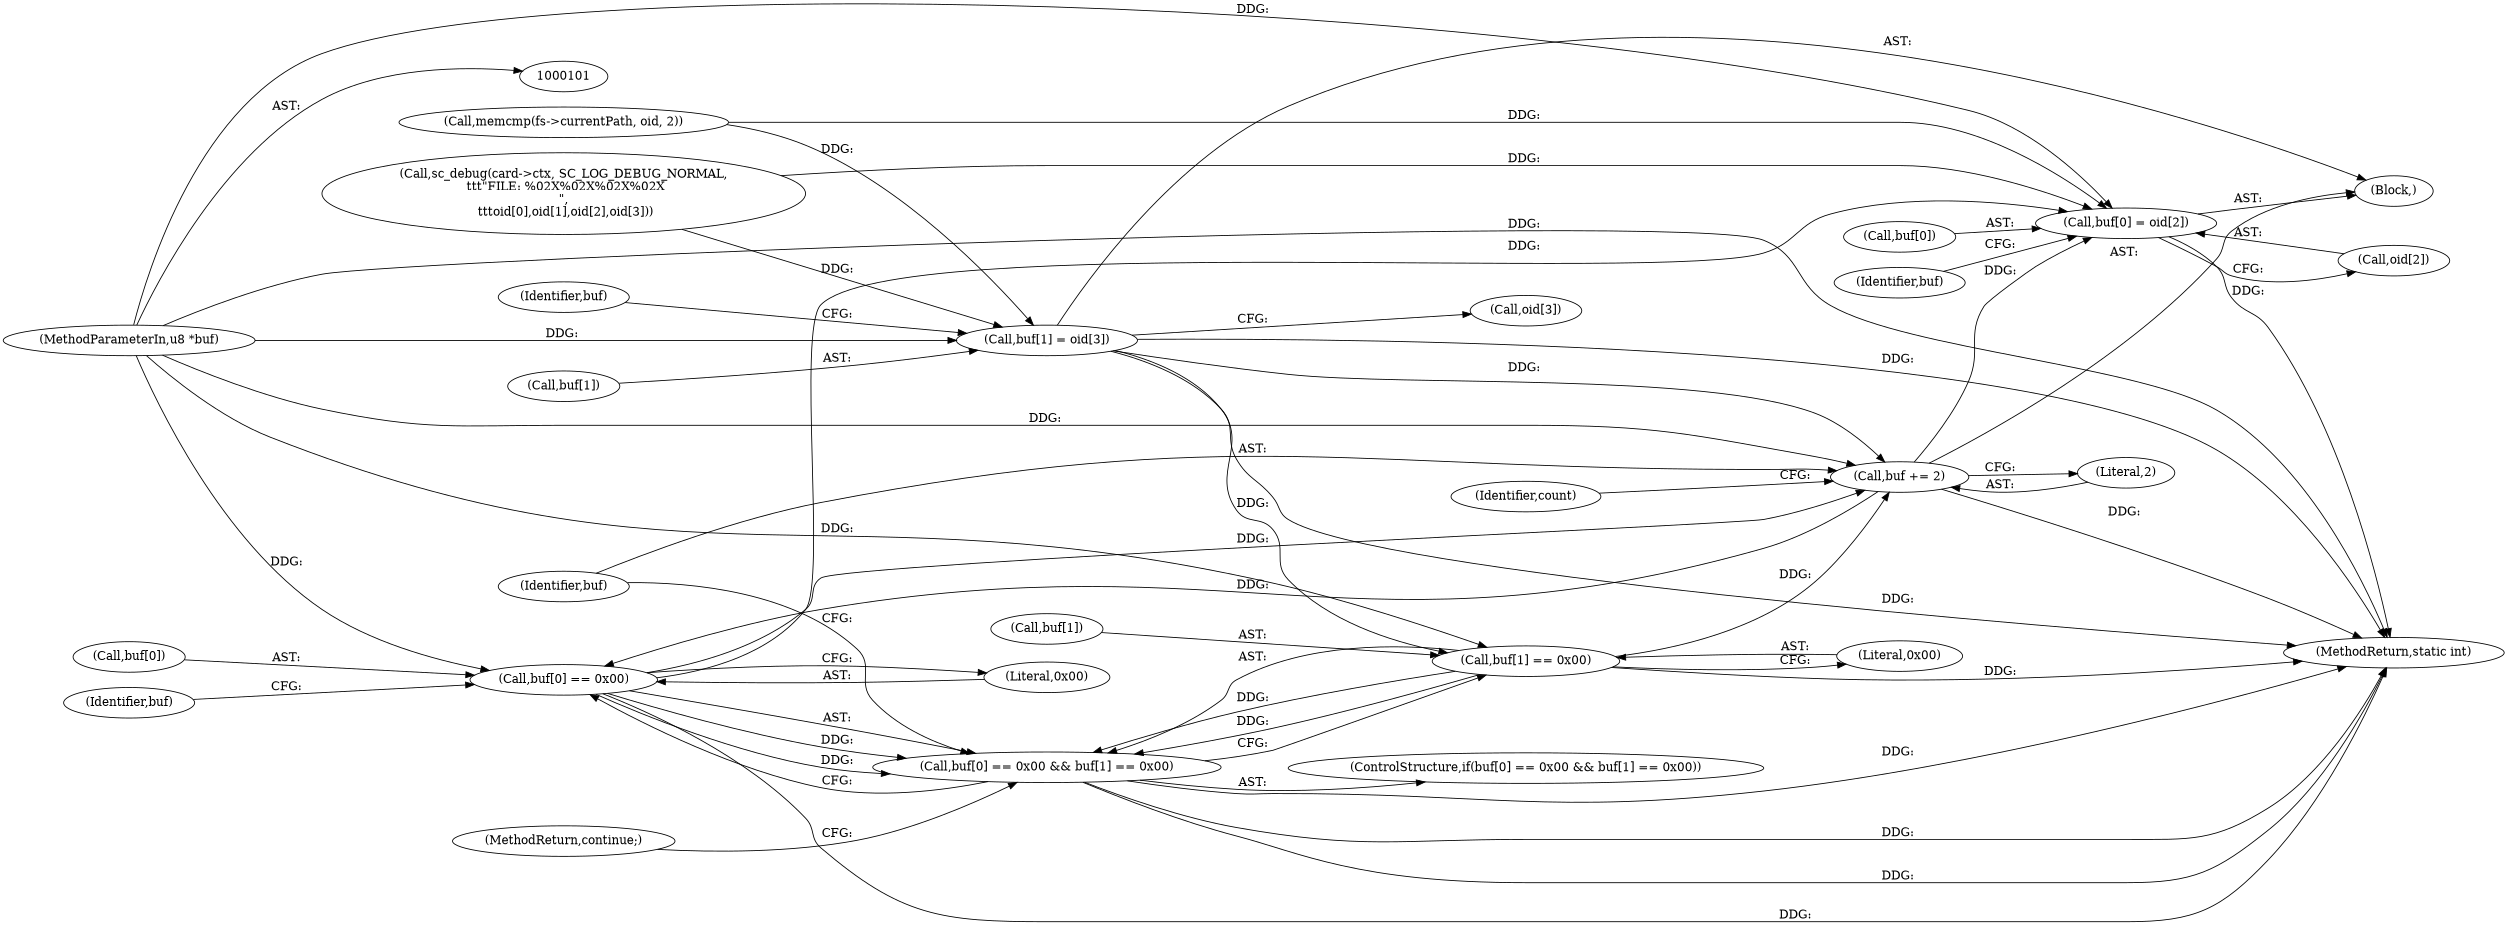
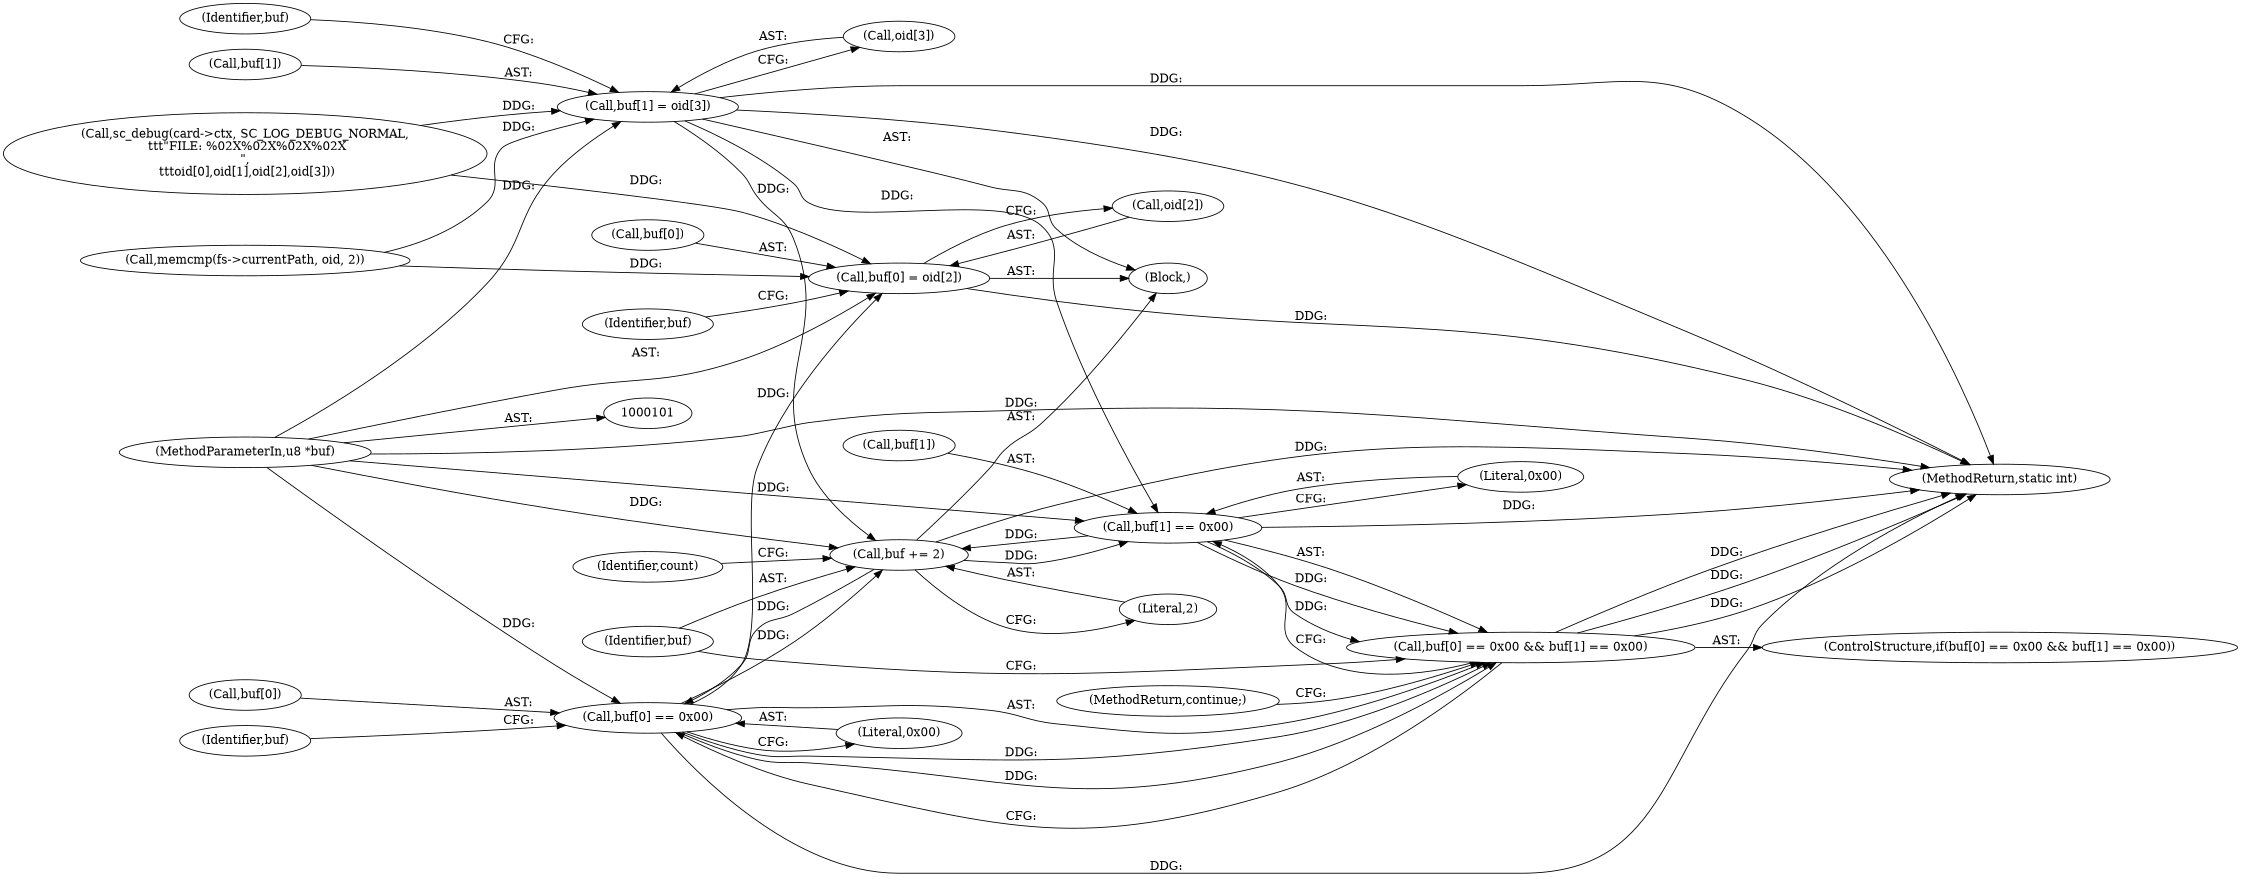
edge "(MethodParameterIn,u8 *buf)" -> "(Call,buf[0] = oid[2])": label "DDG: " -> "AST: "
edge "(Call,oid[3])" -> "(Call,buf[1] = oid[3])": added, label "AST:"
edge "(Call,buf += 2)" -> "(Call,buf[0] = oid[2])": now "(Call,buf += 2)" -> "(Call,buf[1] == 0x00)"
